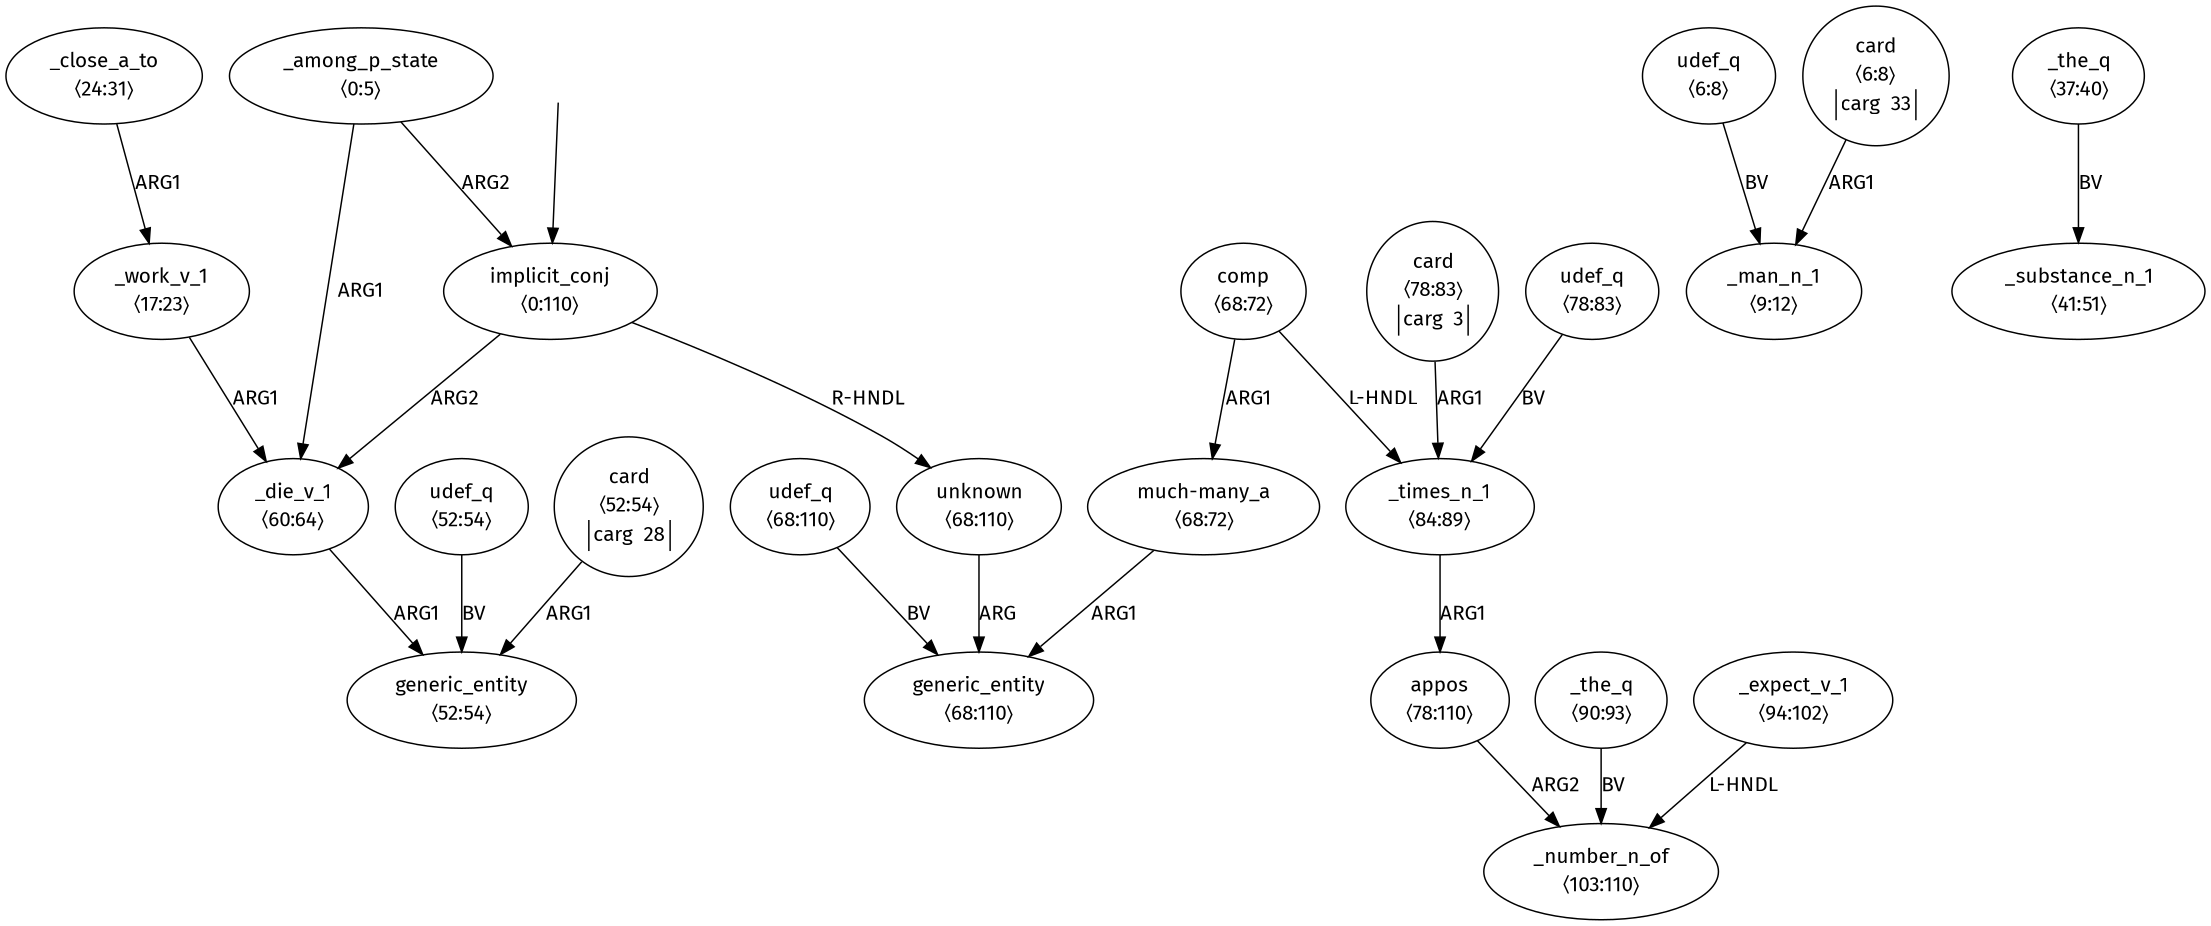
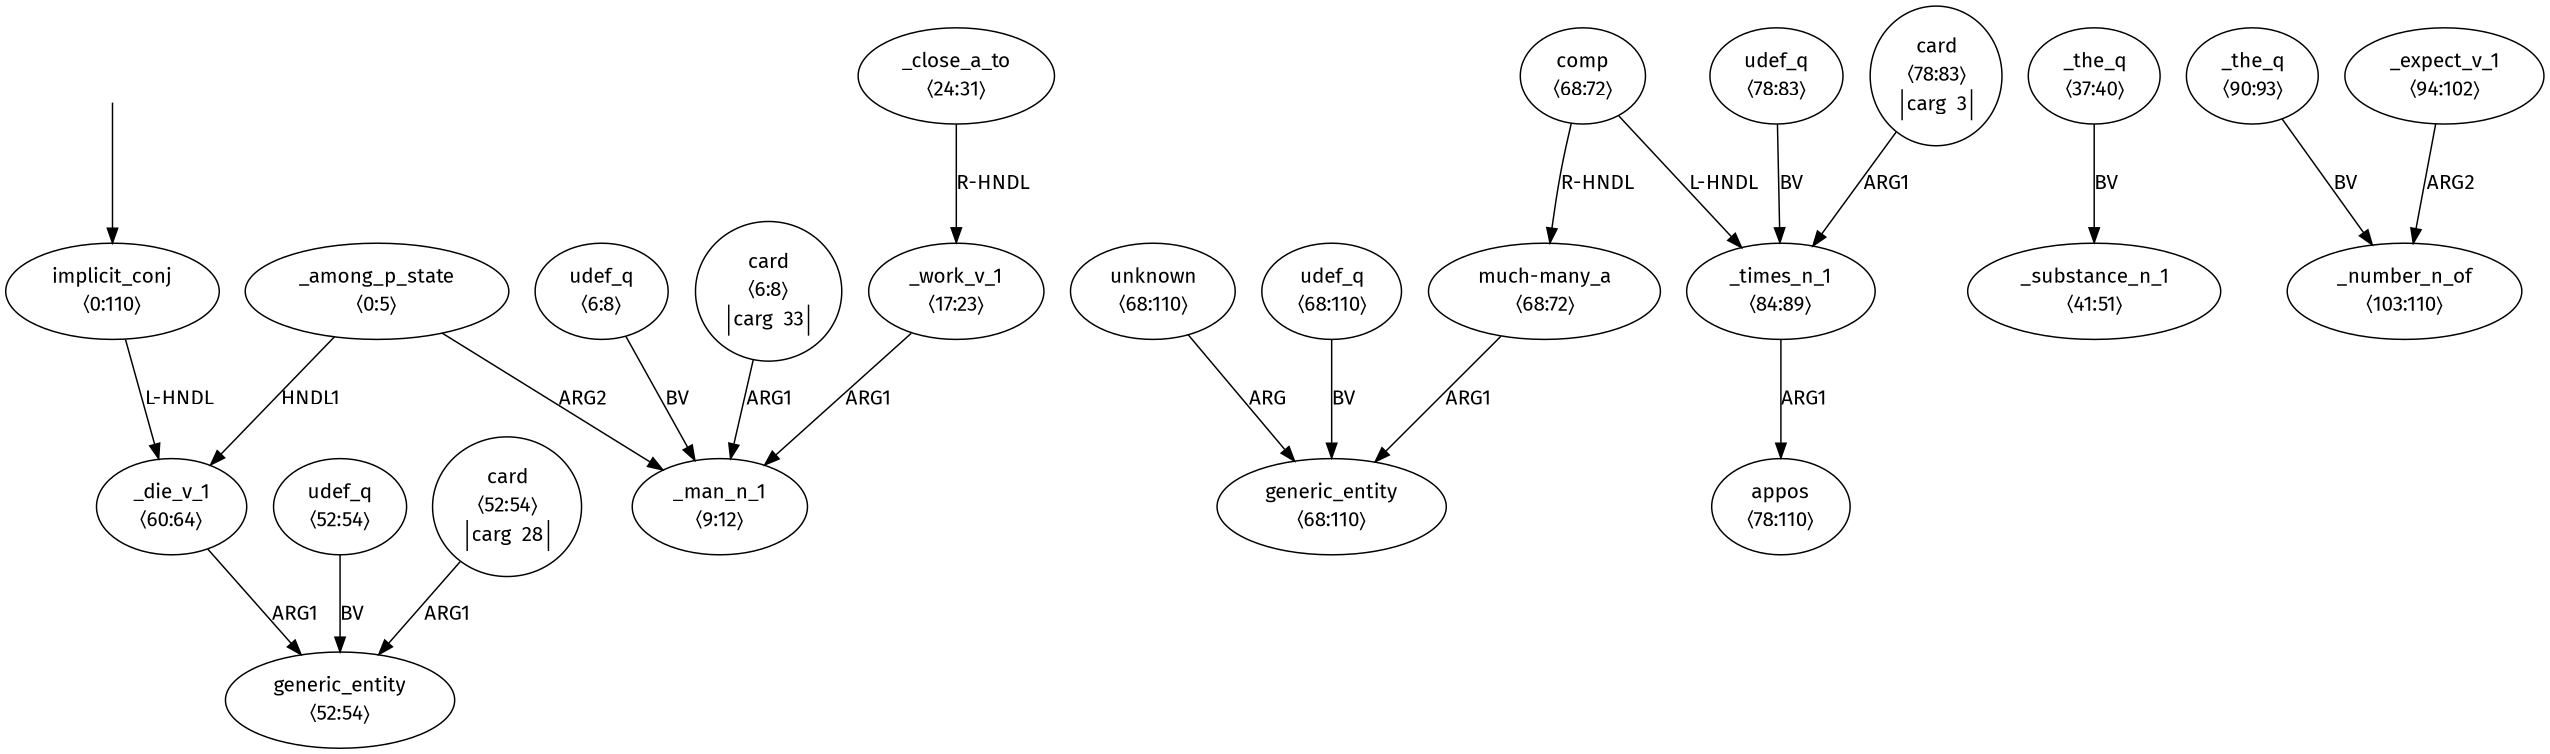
edge "_among_p_state" -> "implicit_conj": now "_among_p_state" -> "_man_n_1"
edge "_close_a_to" -> "_work_v_1": label "ARG1" -> "R-HNDL"
edge "_among_p_state" -> "_die_v_1": label "ARG1" -> "HNDL1"
edge "implicit_conj" -> "unknown": removed, label "R-HNDL"
edge "_work_v_1" -> "_die_v_1": now "_work_v_1" -> "_man_n_1"
edge "implicit_conj" -> "_die_v_1": label "ARG2" -> "L-HNDL"
edge "comp" -> "much-many_a": label "ARG1" -> "R-HNDL"
edge "appos" -> "_number_n_of": removed, label "ARG2"
edge "_expect_v_1" -> "_number_n_of": label "L-HNDL" -> "ARG2"
